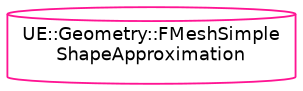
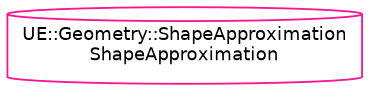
node "UE::Geometry::FMeshSimple ShapeApproximation": label "UE::Geometry::FMeshSimple ShapeApproximation" -> "UE::Geometry::ShapeApproximation ShapeApproximation"
